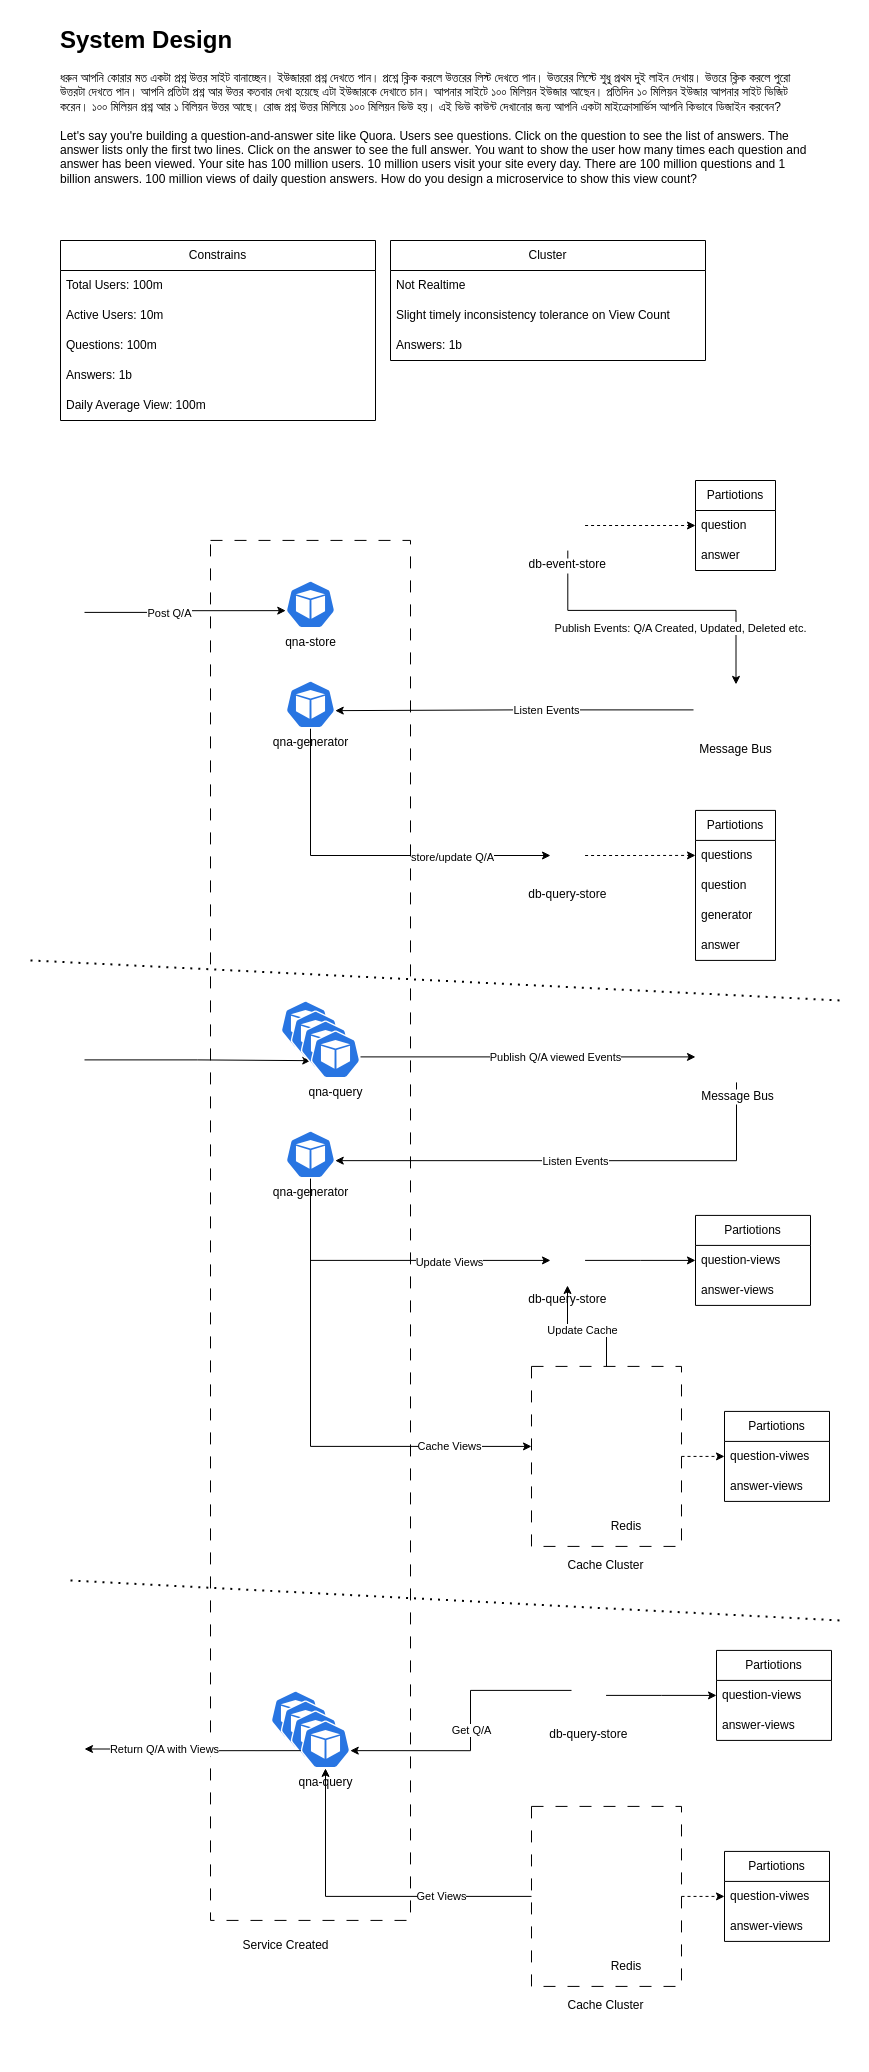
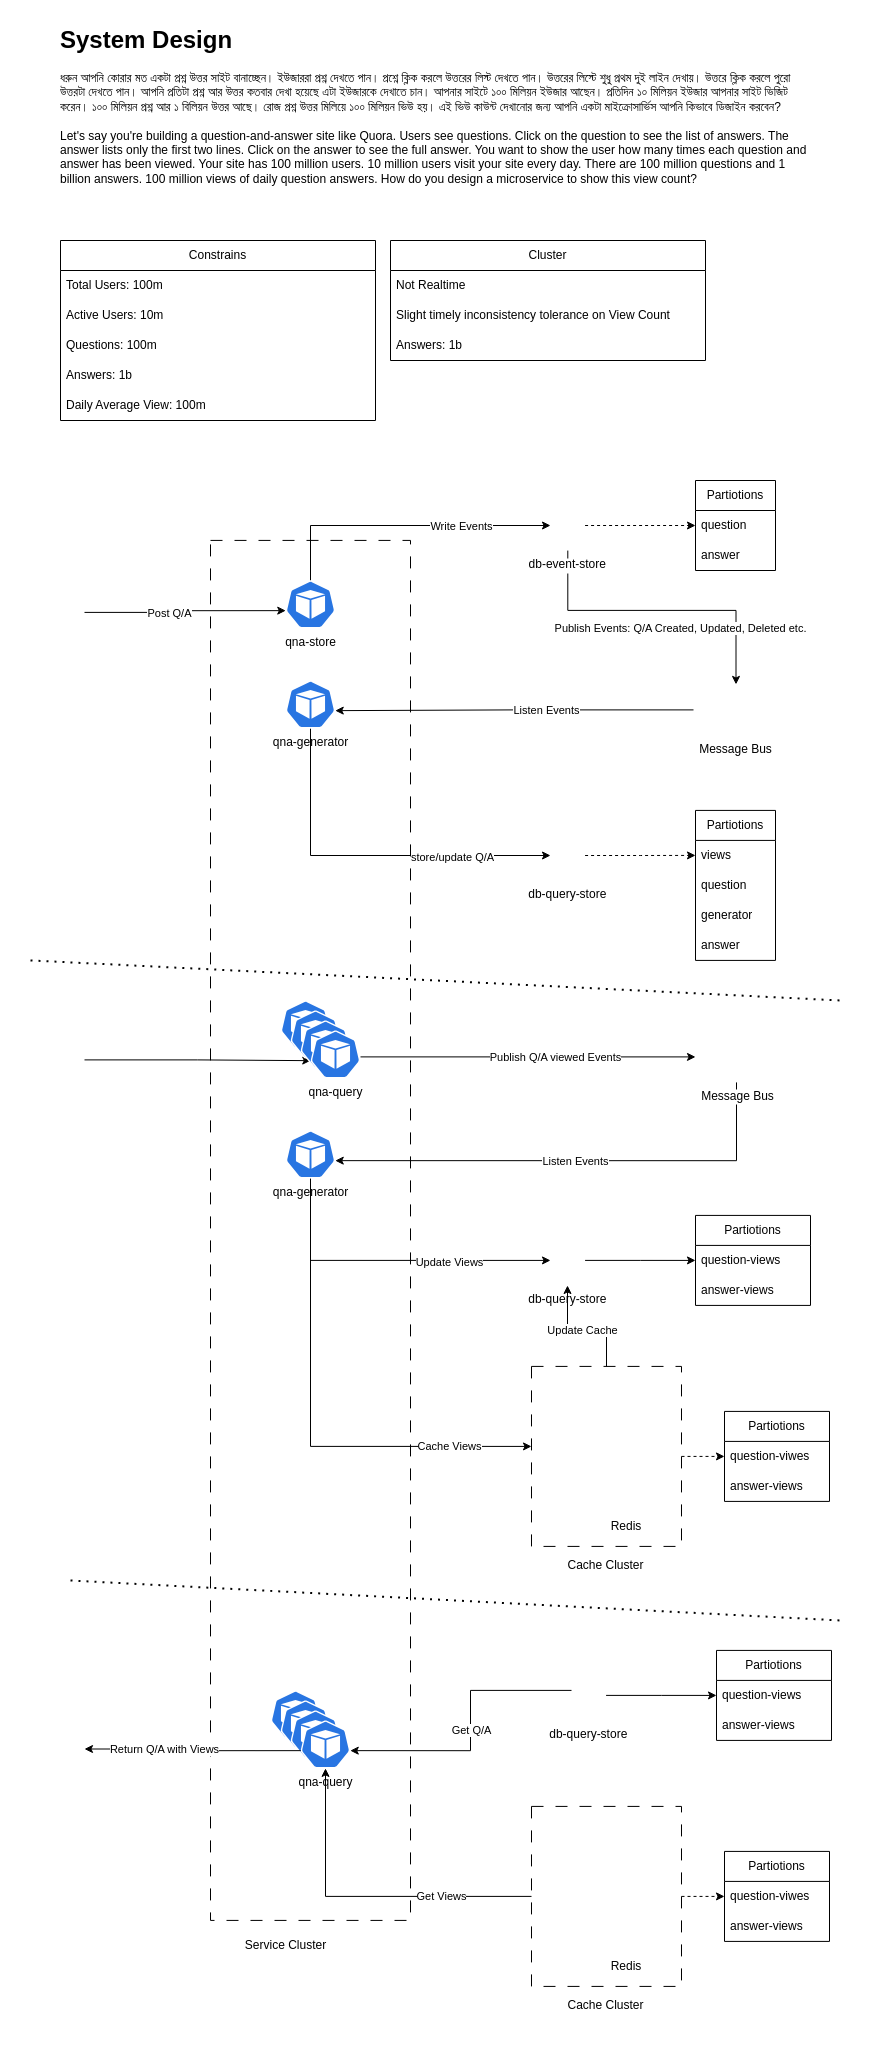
edge "qna-store" -> "db-event-store": added, label "Write Events"
node "questions": label "questions" -> "views"
node "Service Created": label "Service Created" -> "Service Cluster"
